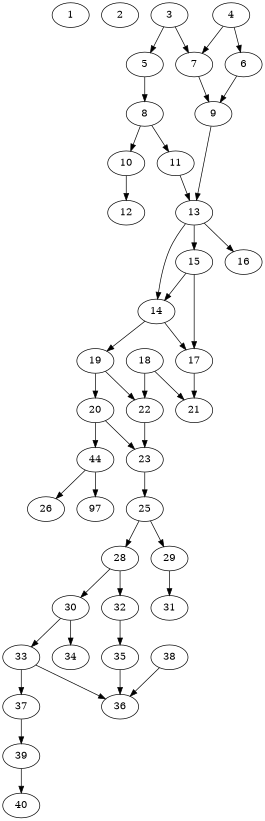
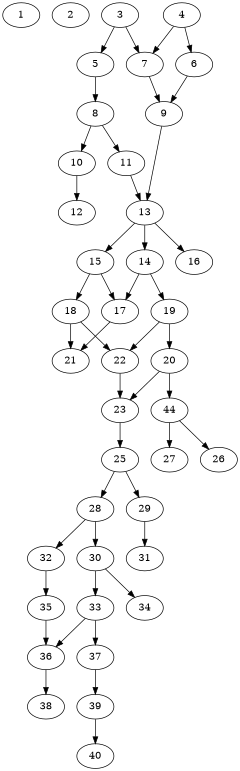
edge "15" -> "14": now "15" -> "18"
node "97": label "97" -> "27"
edge "38" -> "36": reversed
